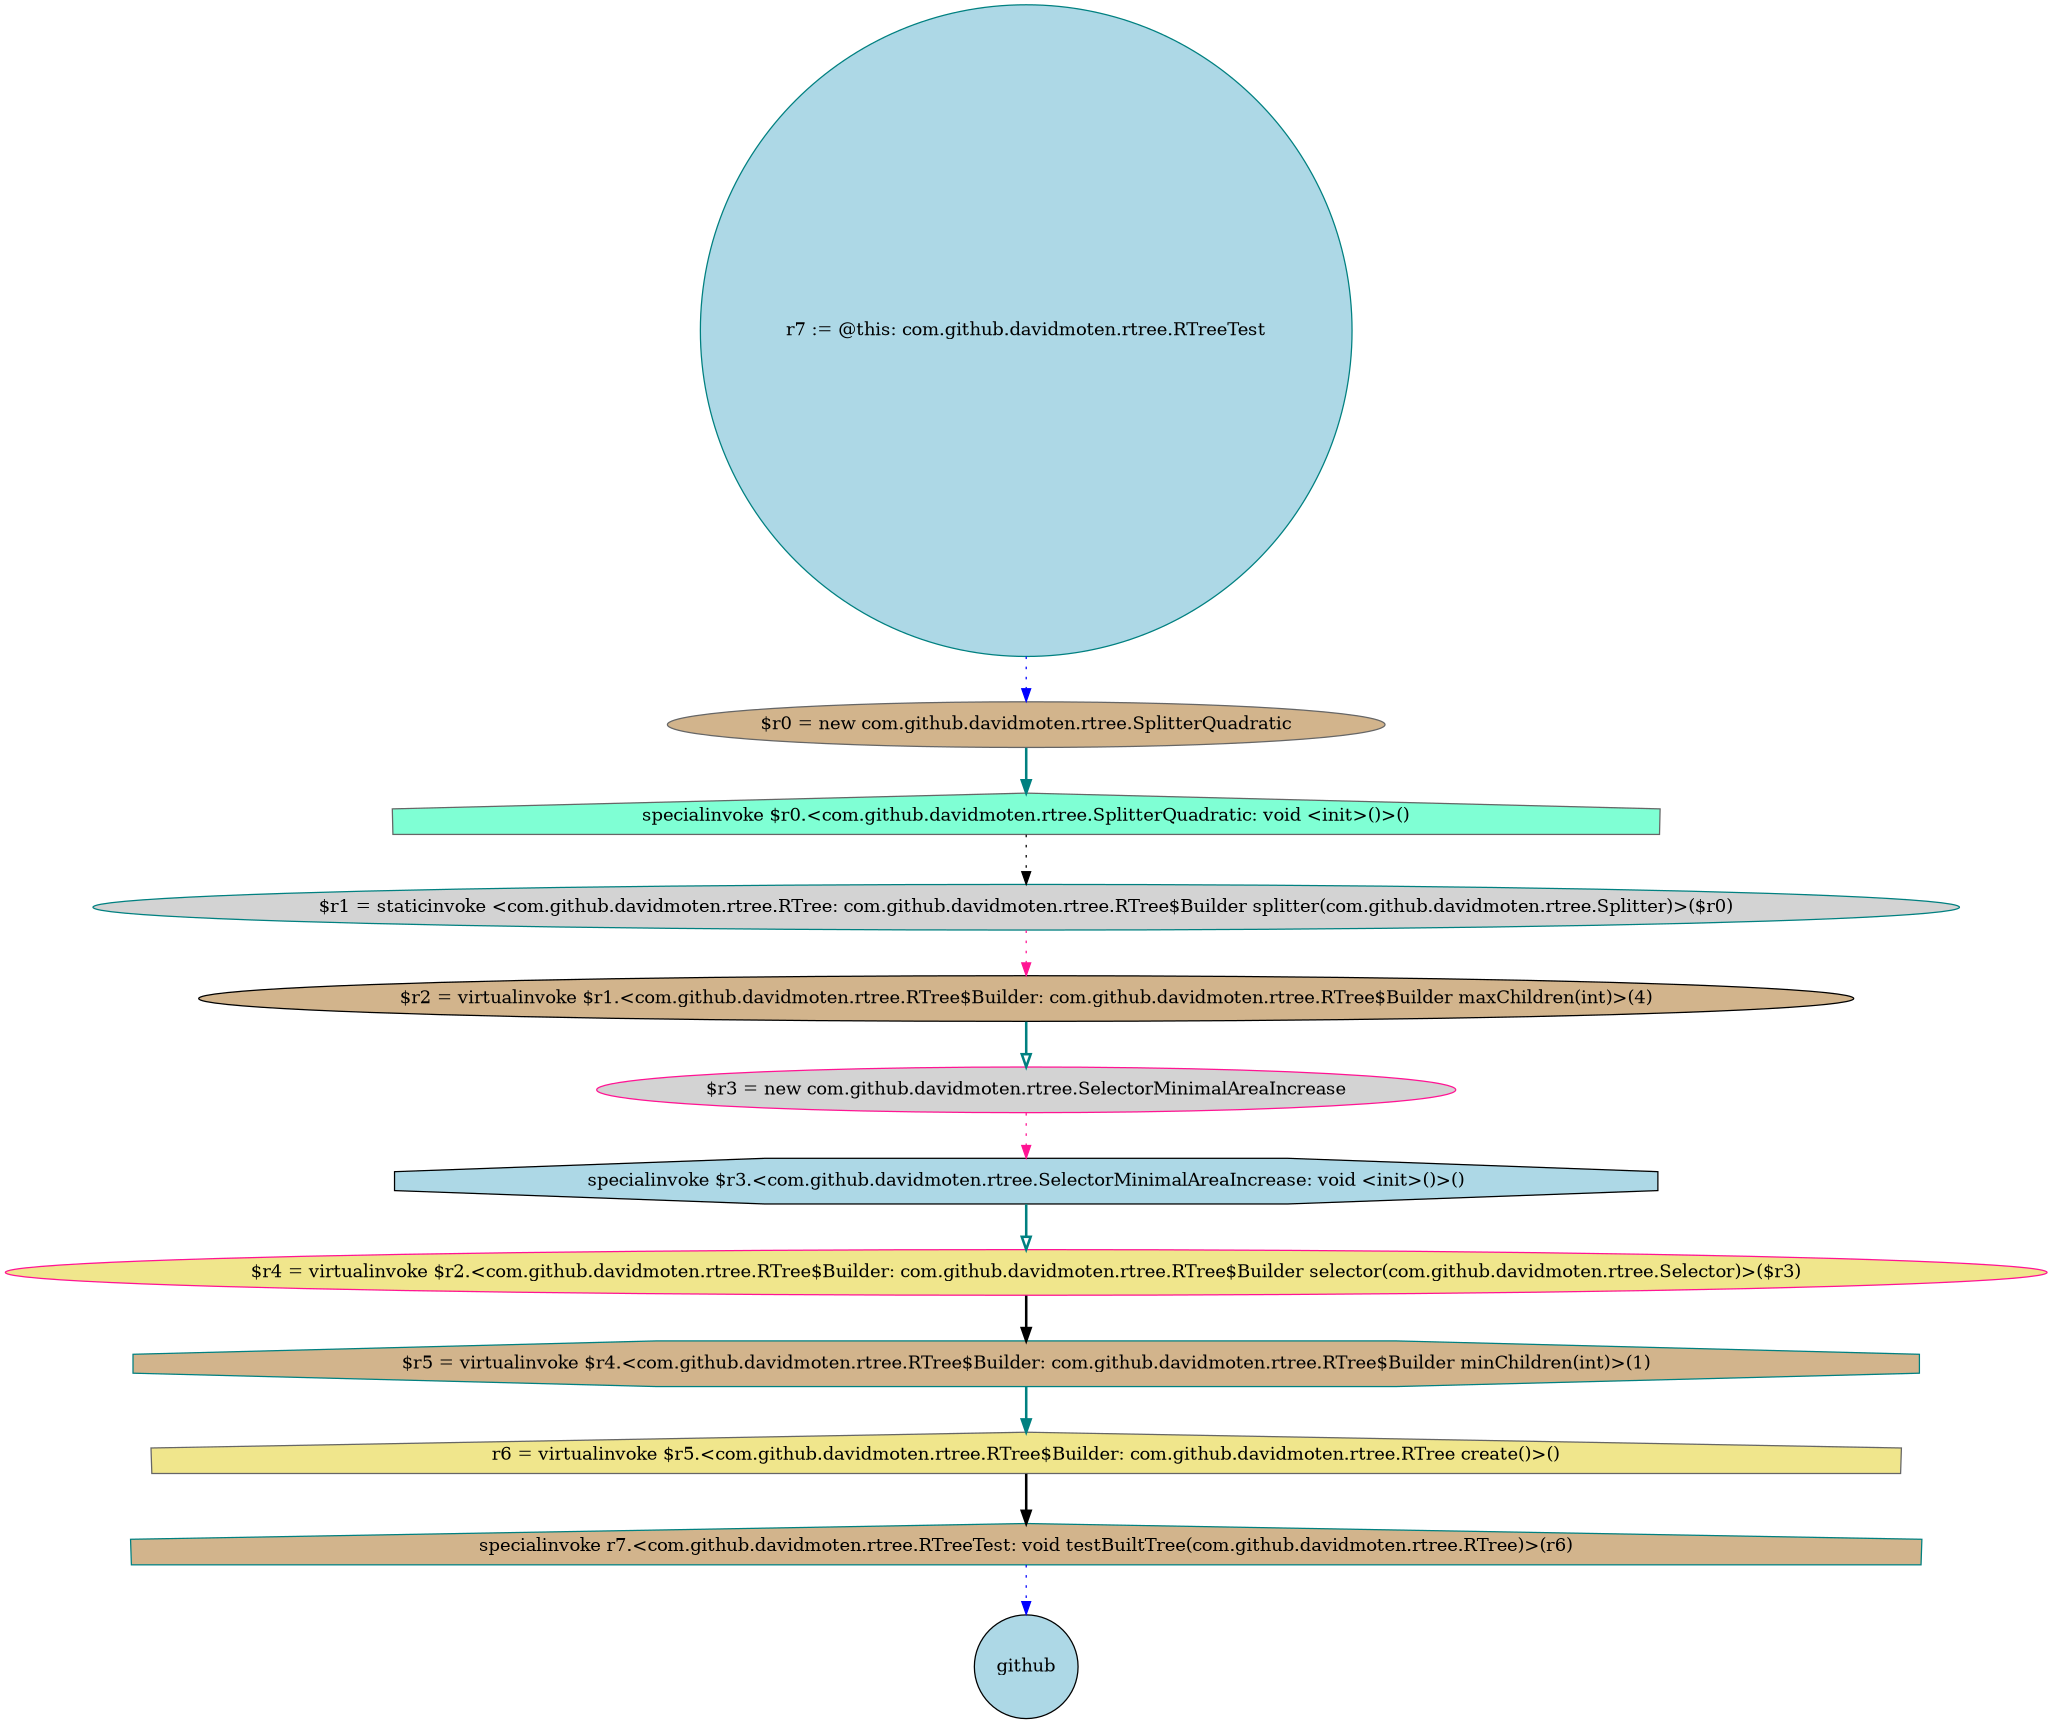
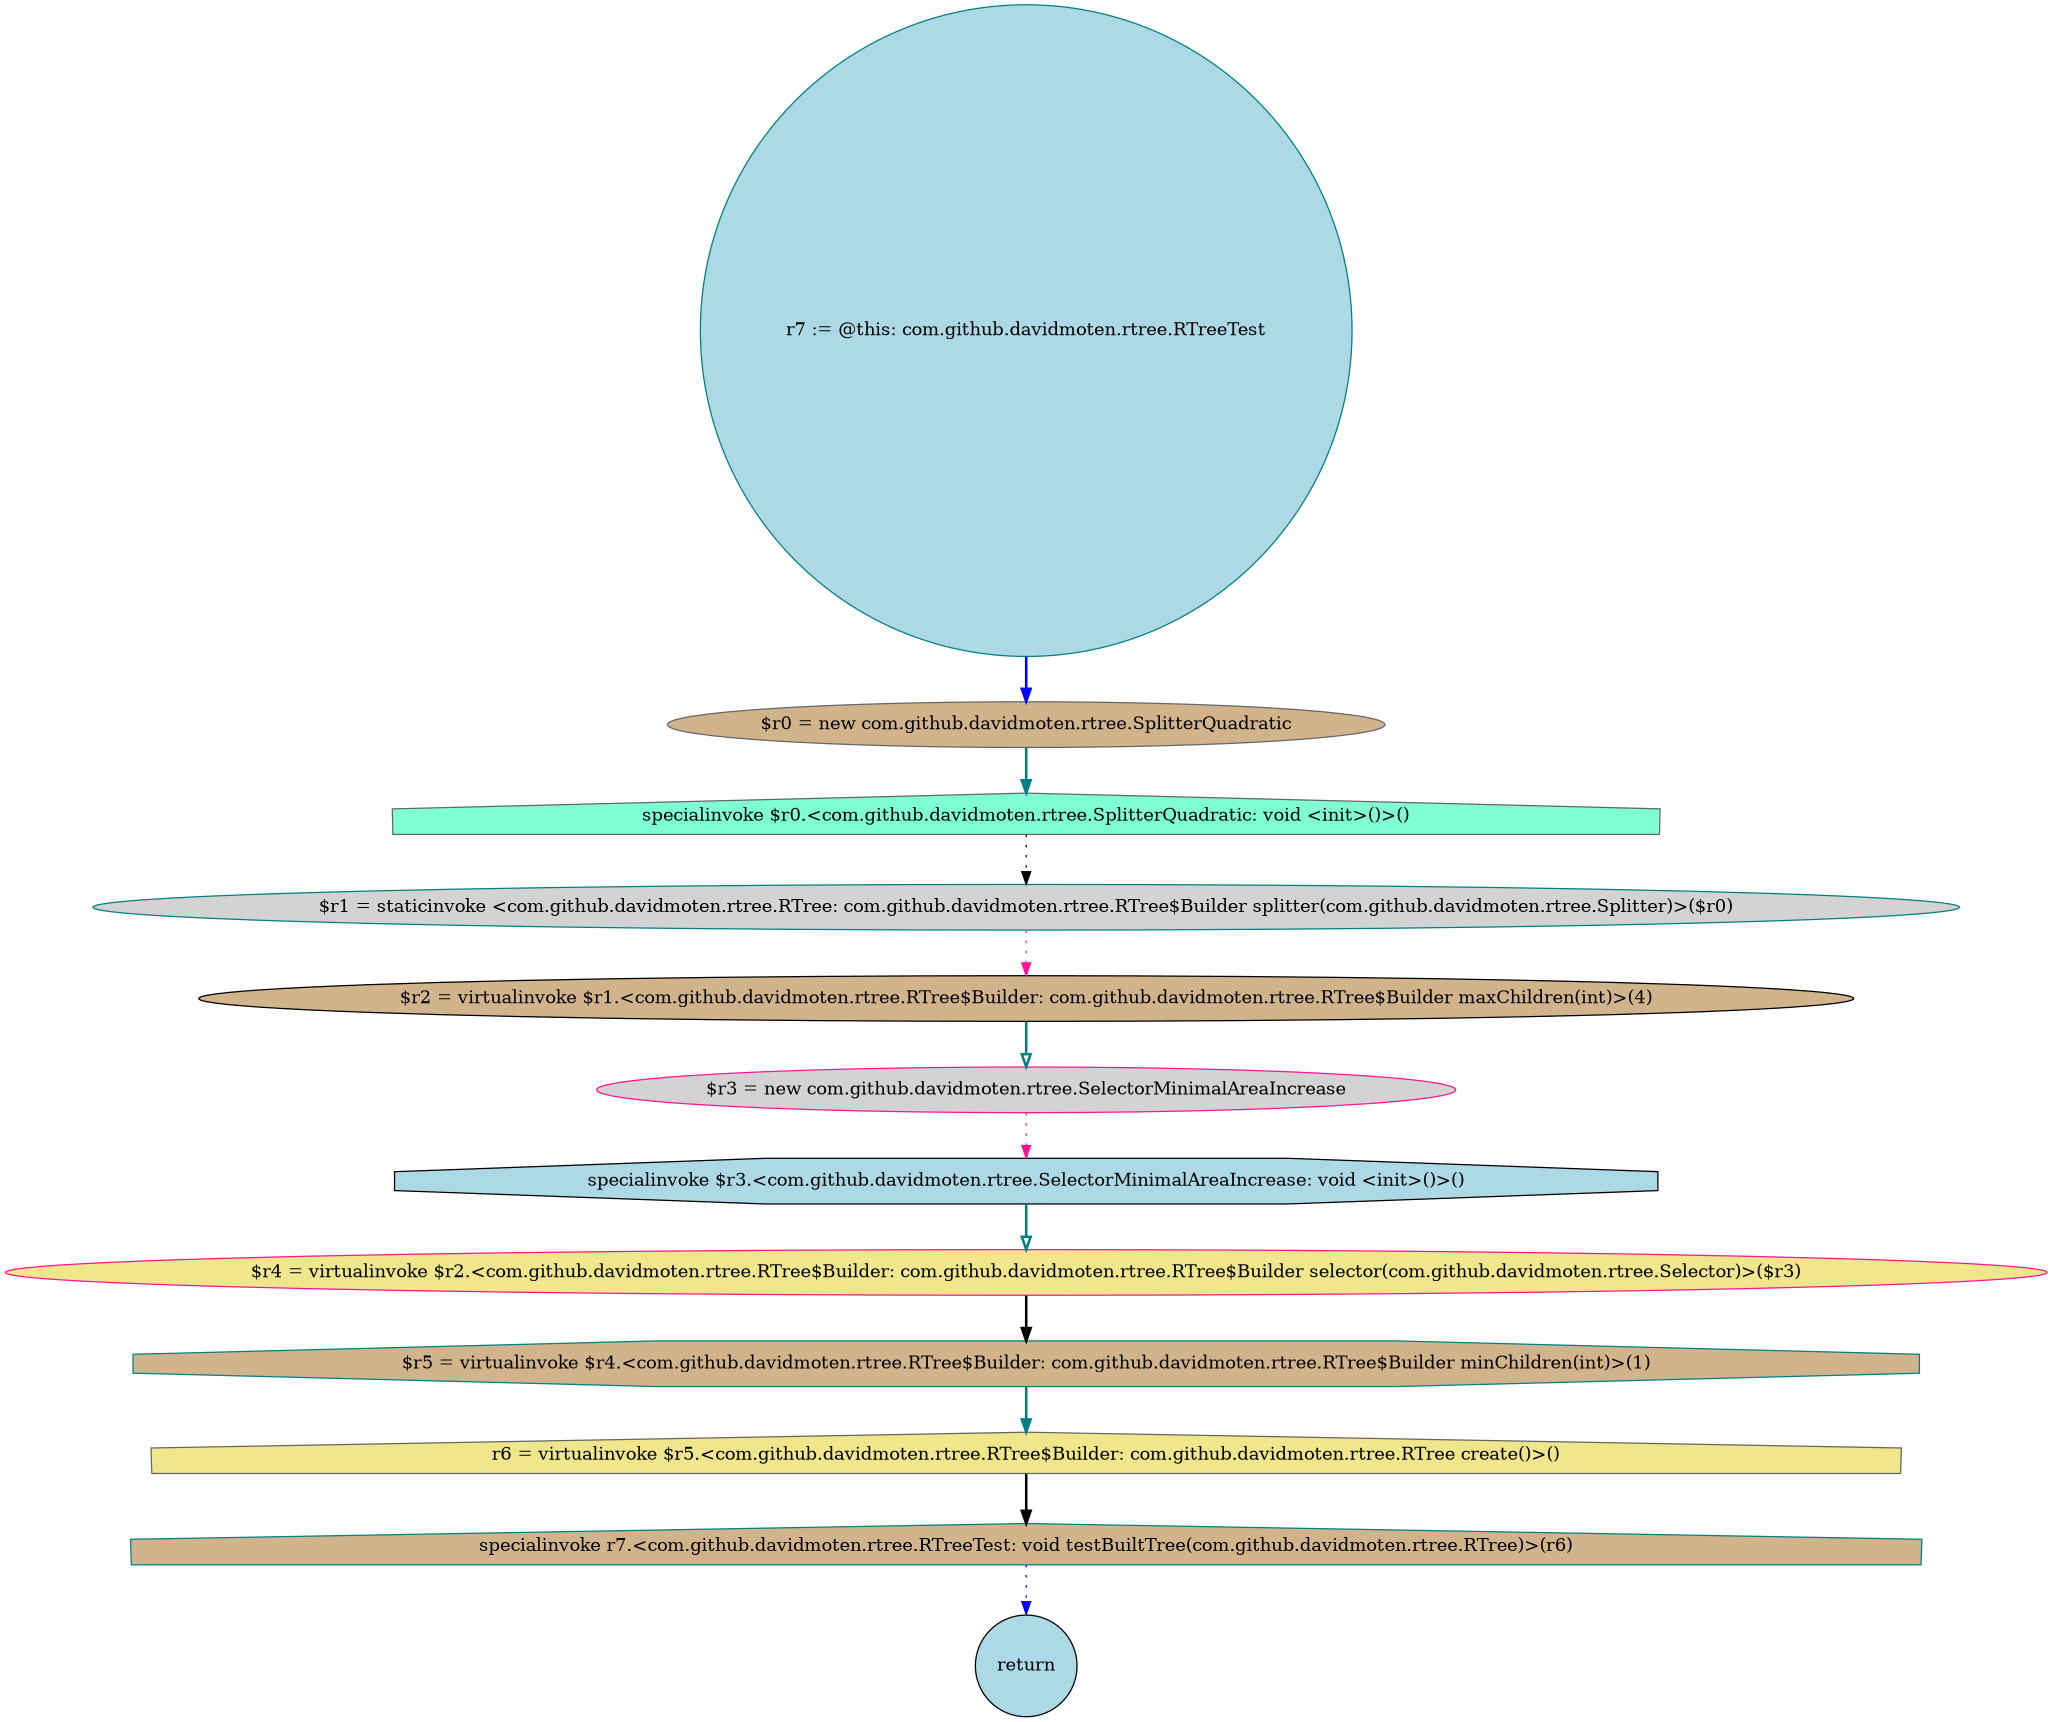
edge "r7 := @this: com.github.davidmoten.rtree.RTreeTest" -> "$r0 = new com.github.davidmoten.rtree.SplitterQuadratic": style dotted -> bold
node "github": label "github" -> "return"
